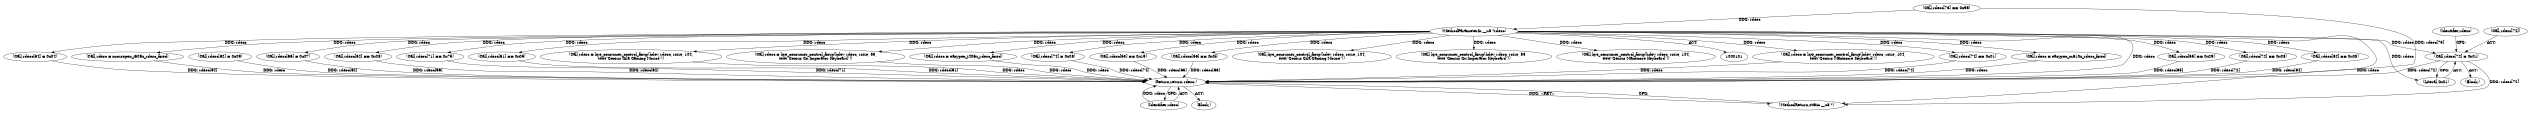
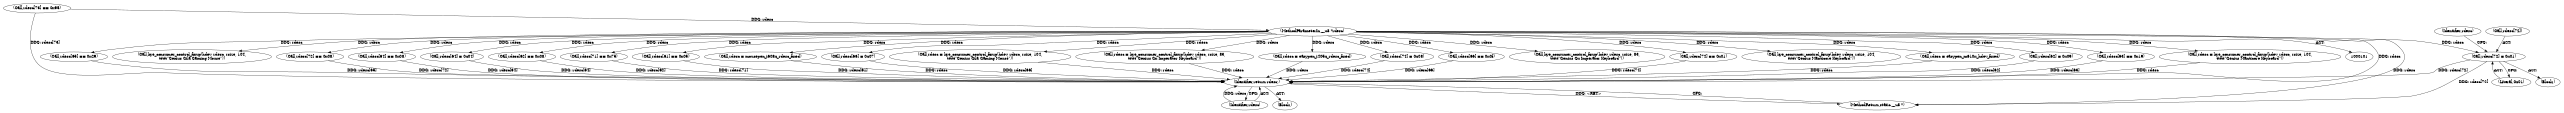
edge "(MethodParameterIn,__u8 *rdesc)" -> "(Literal,0x01)": now "(MethodParameterIn,__u8 *rdesc)" -> "(Call,rdesc[62] = 0x09)"
node "(Call,rdesc = easypen_m610x_rdesc_fixed)": label "(Call,rdesc = easypen_m610x_rdesc_fixed)" -> "(Call,rdesc = easypen_m610x_hdev_fixed)"
node "(Return,return rdesc;)": label "(Return,return rdesc;)" -> "(Identifier,return rdesc;)"
